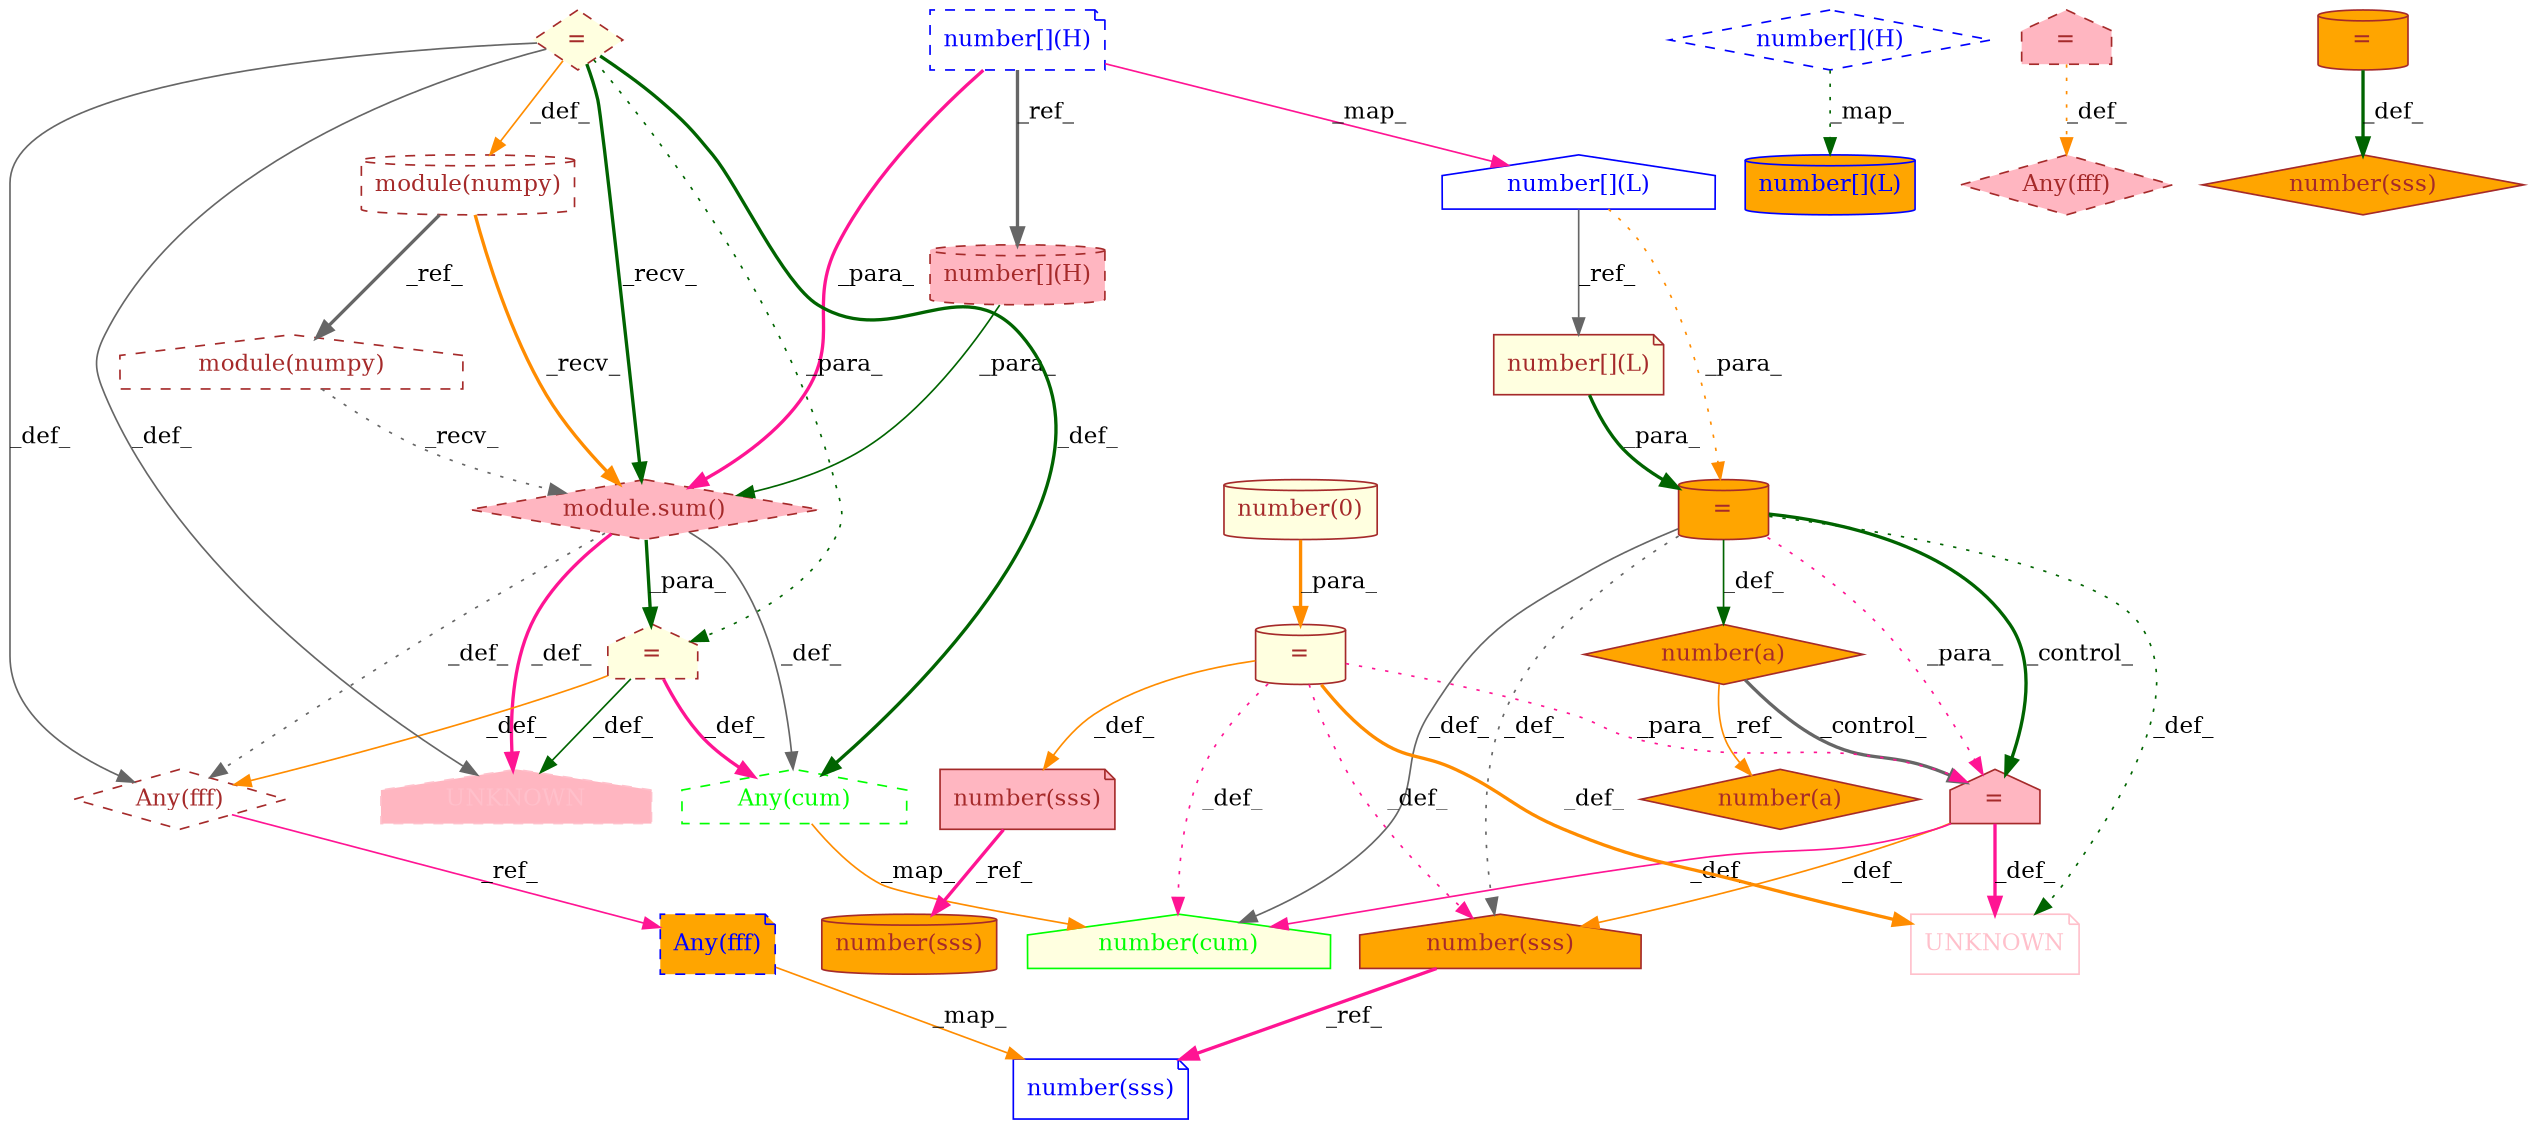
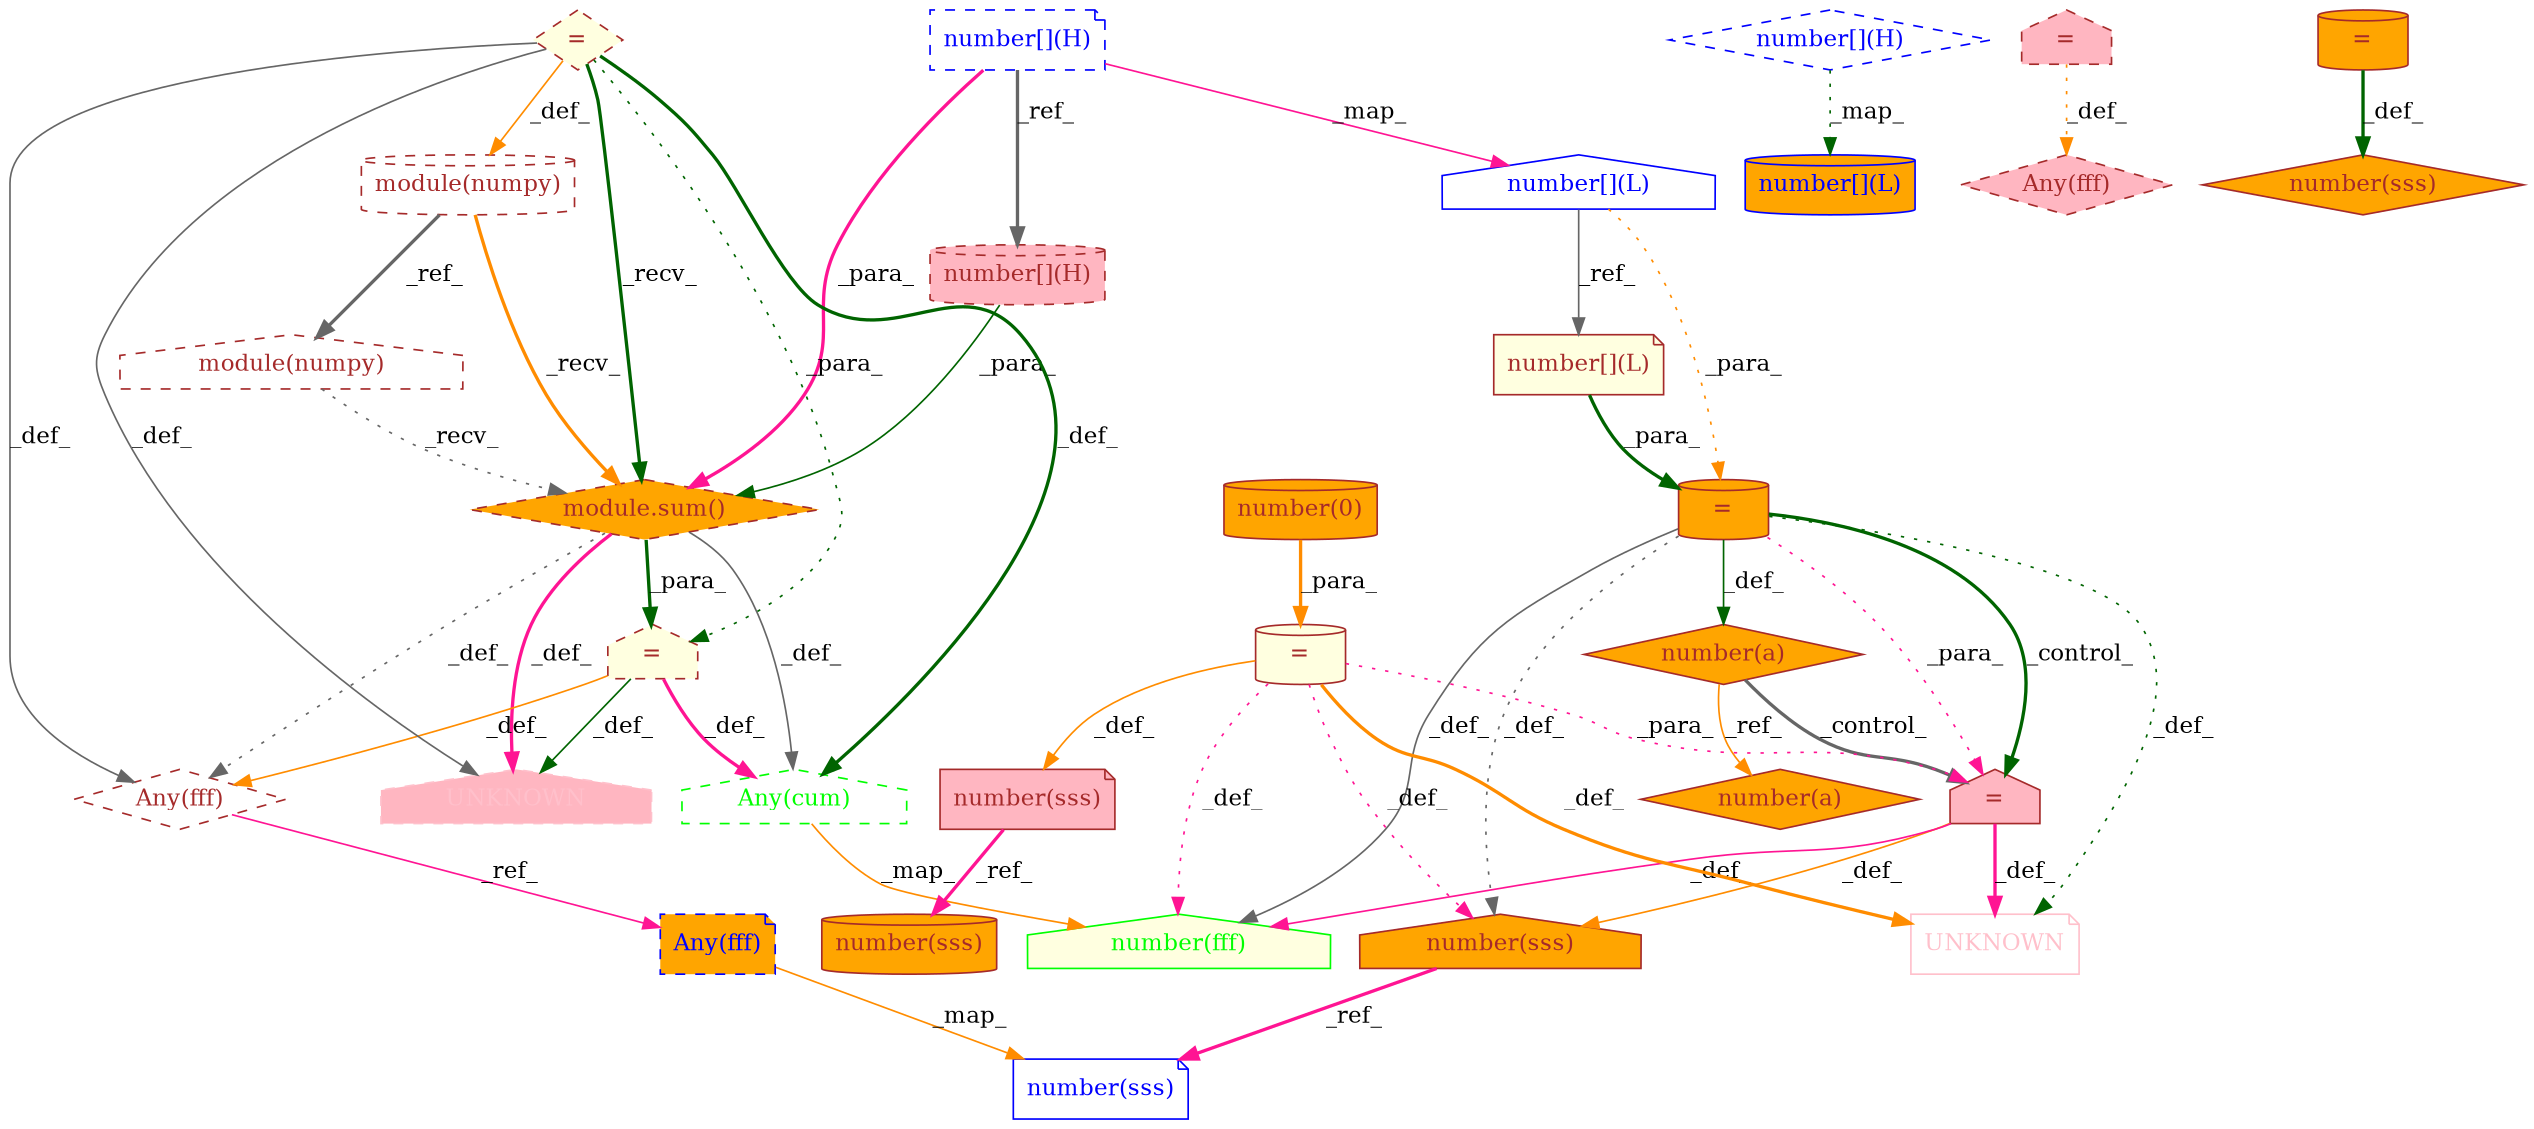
node "module.sum()": fillcolor lightpink -> orange
node "number(0)": fillcolor lightyellow -> orange
node "number(cum)": label "number(cum)" -> "number(fff)"
